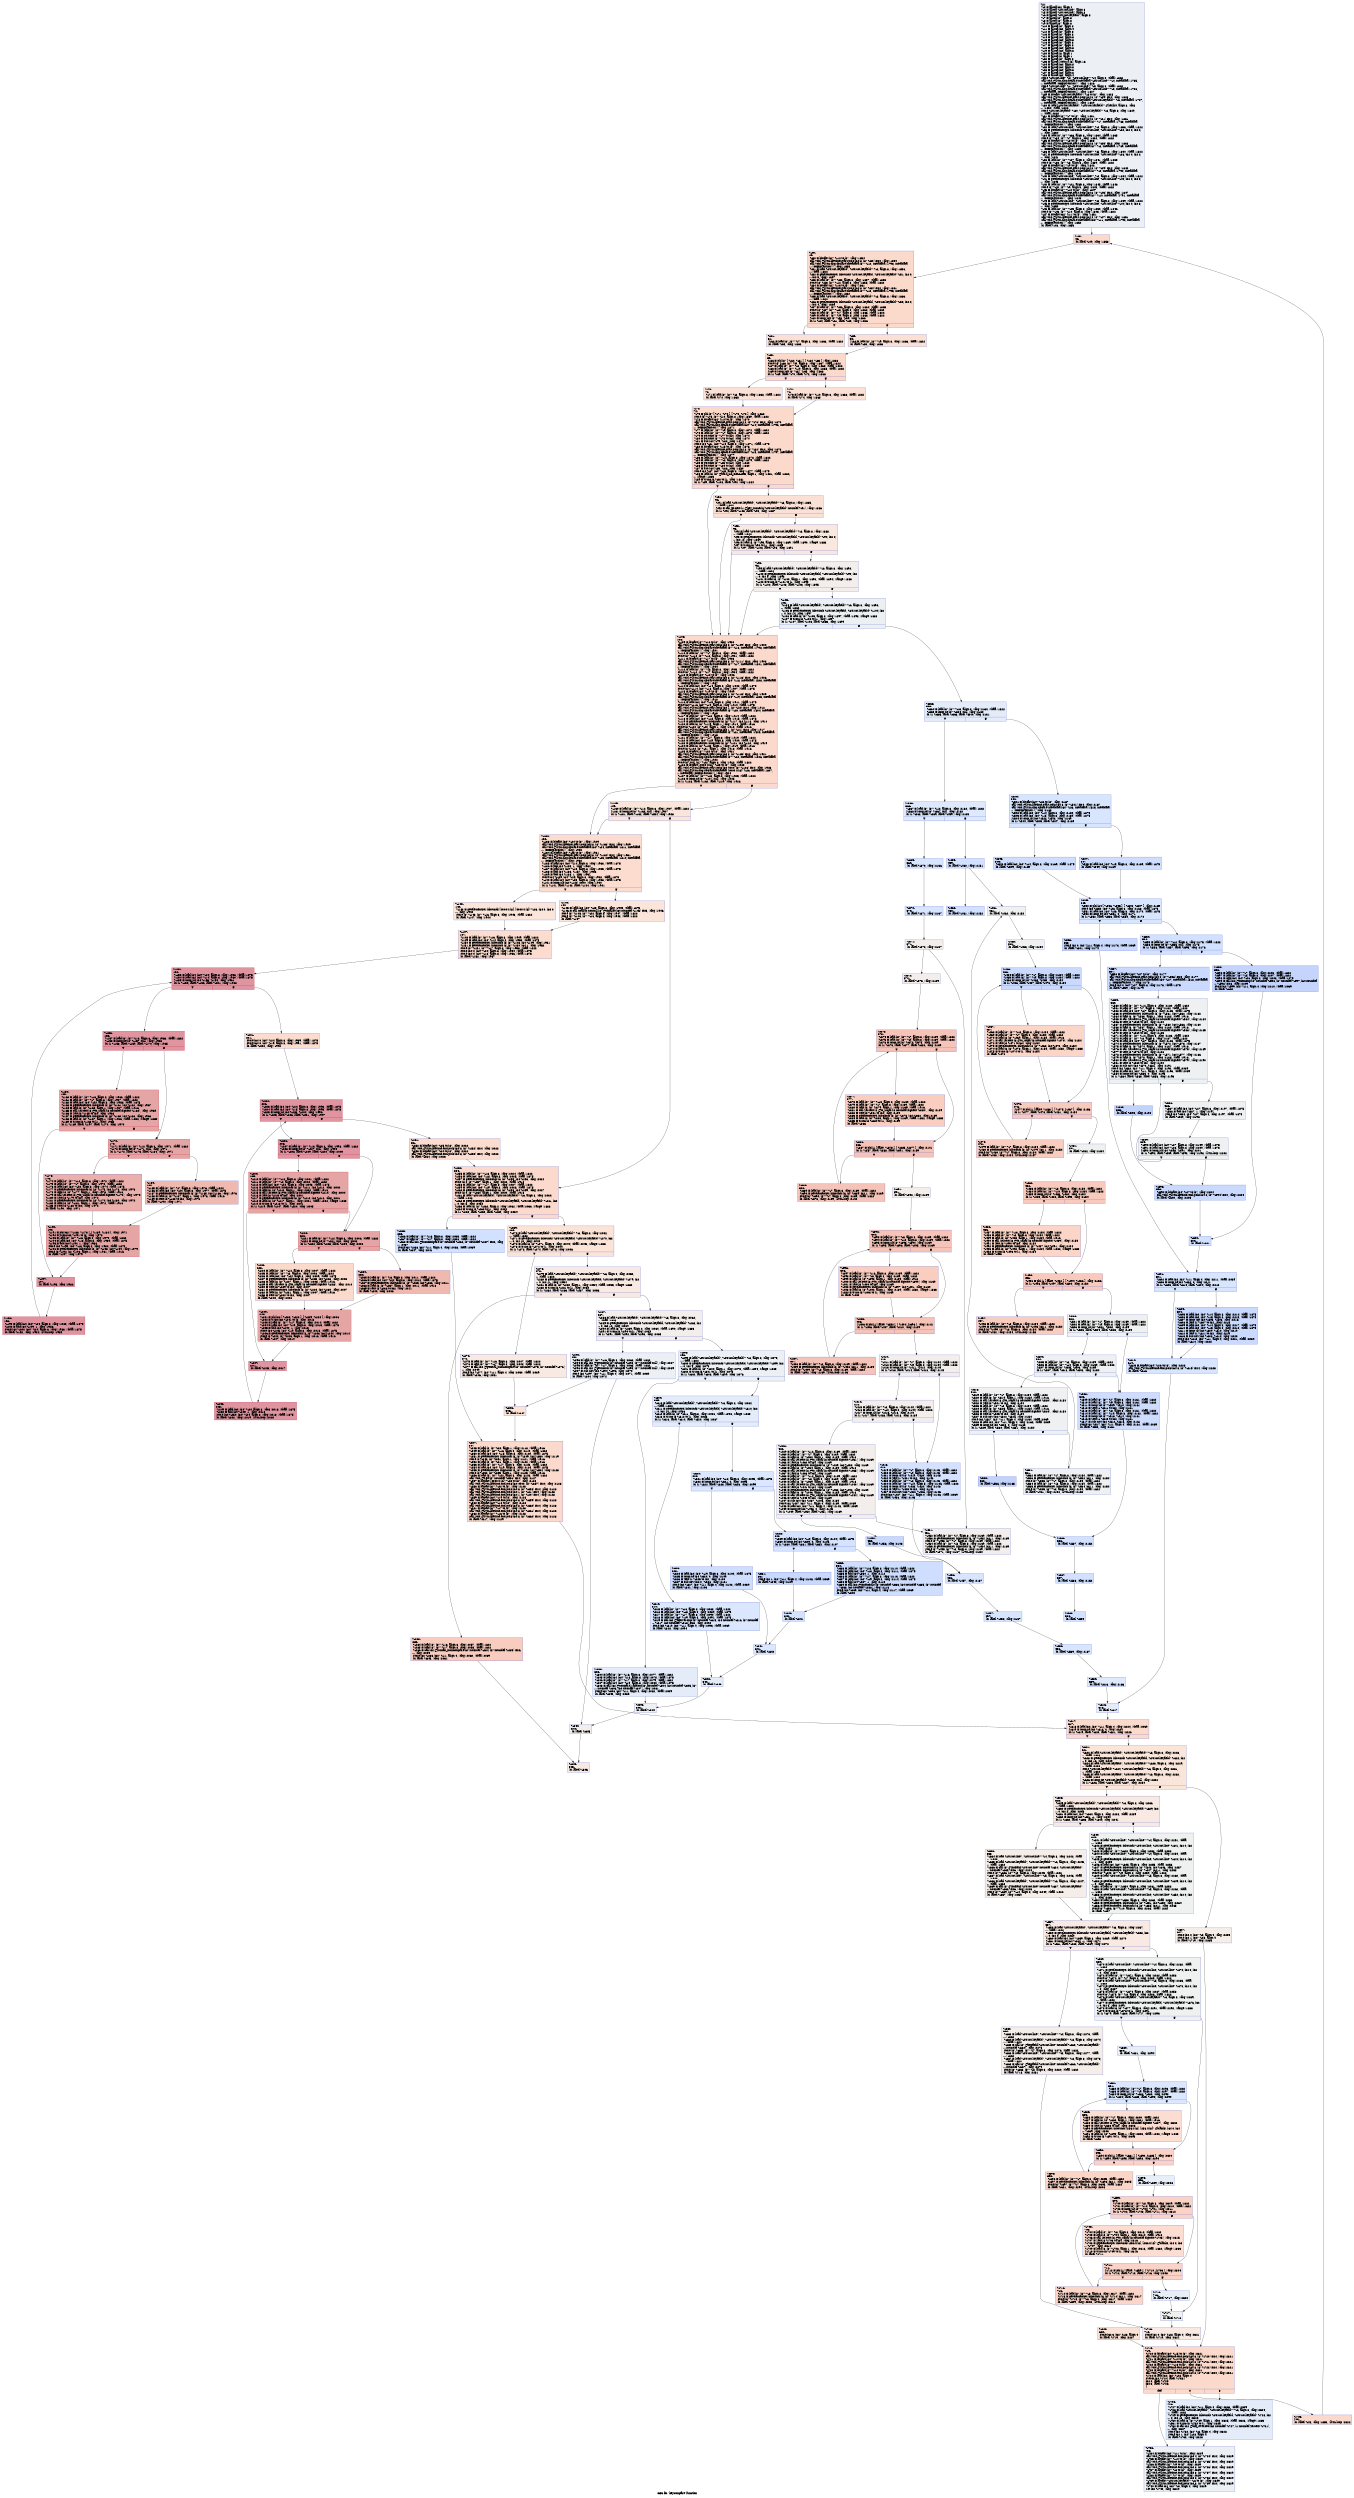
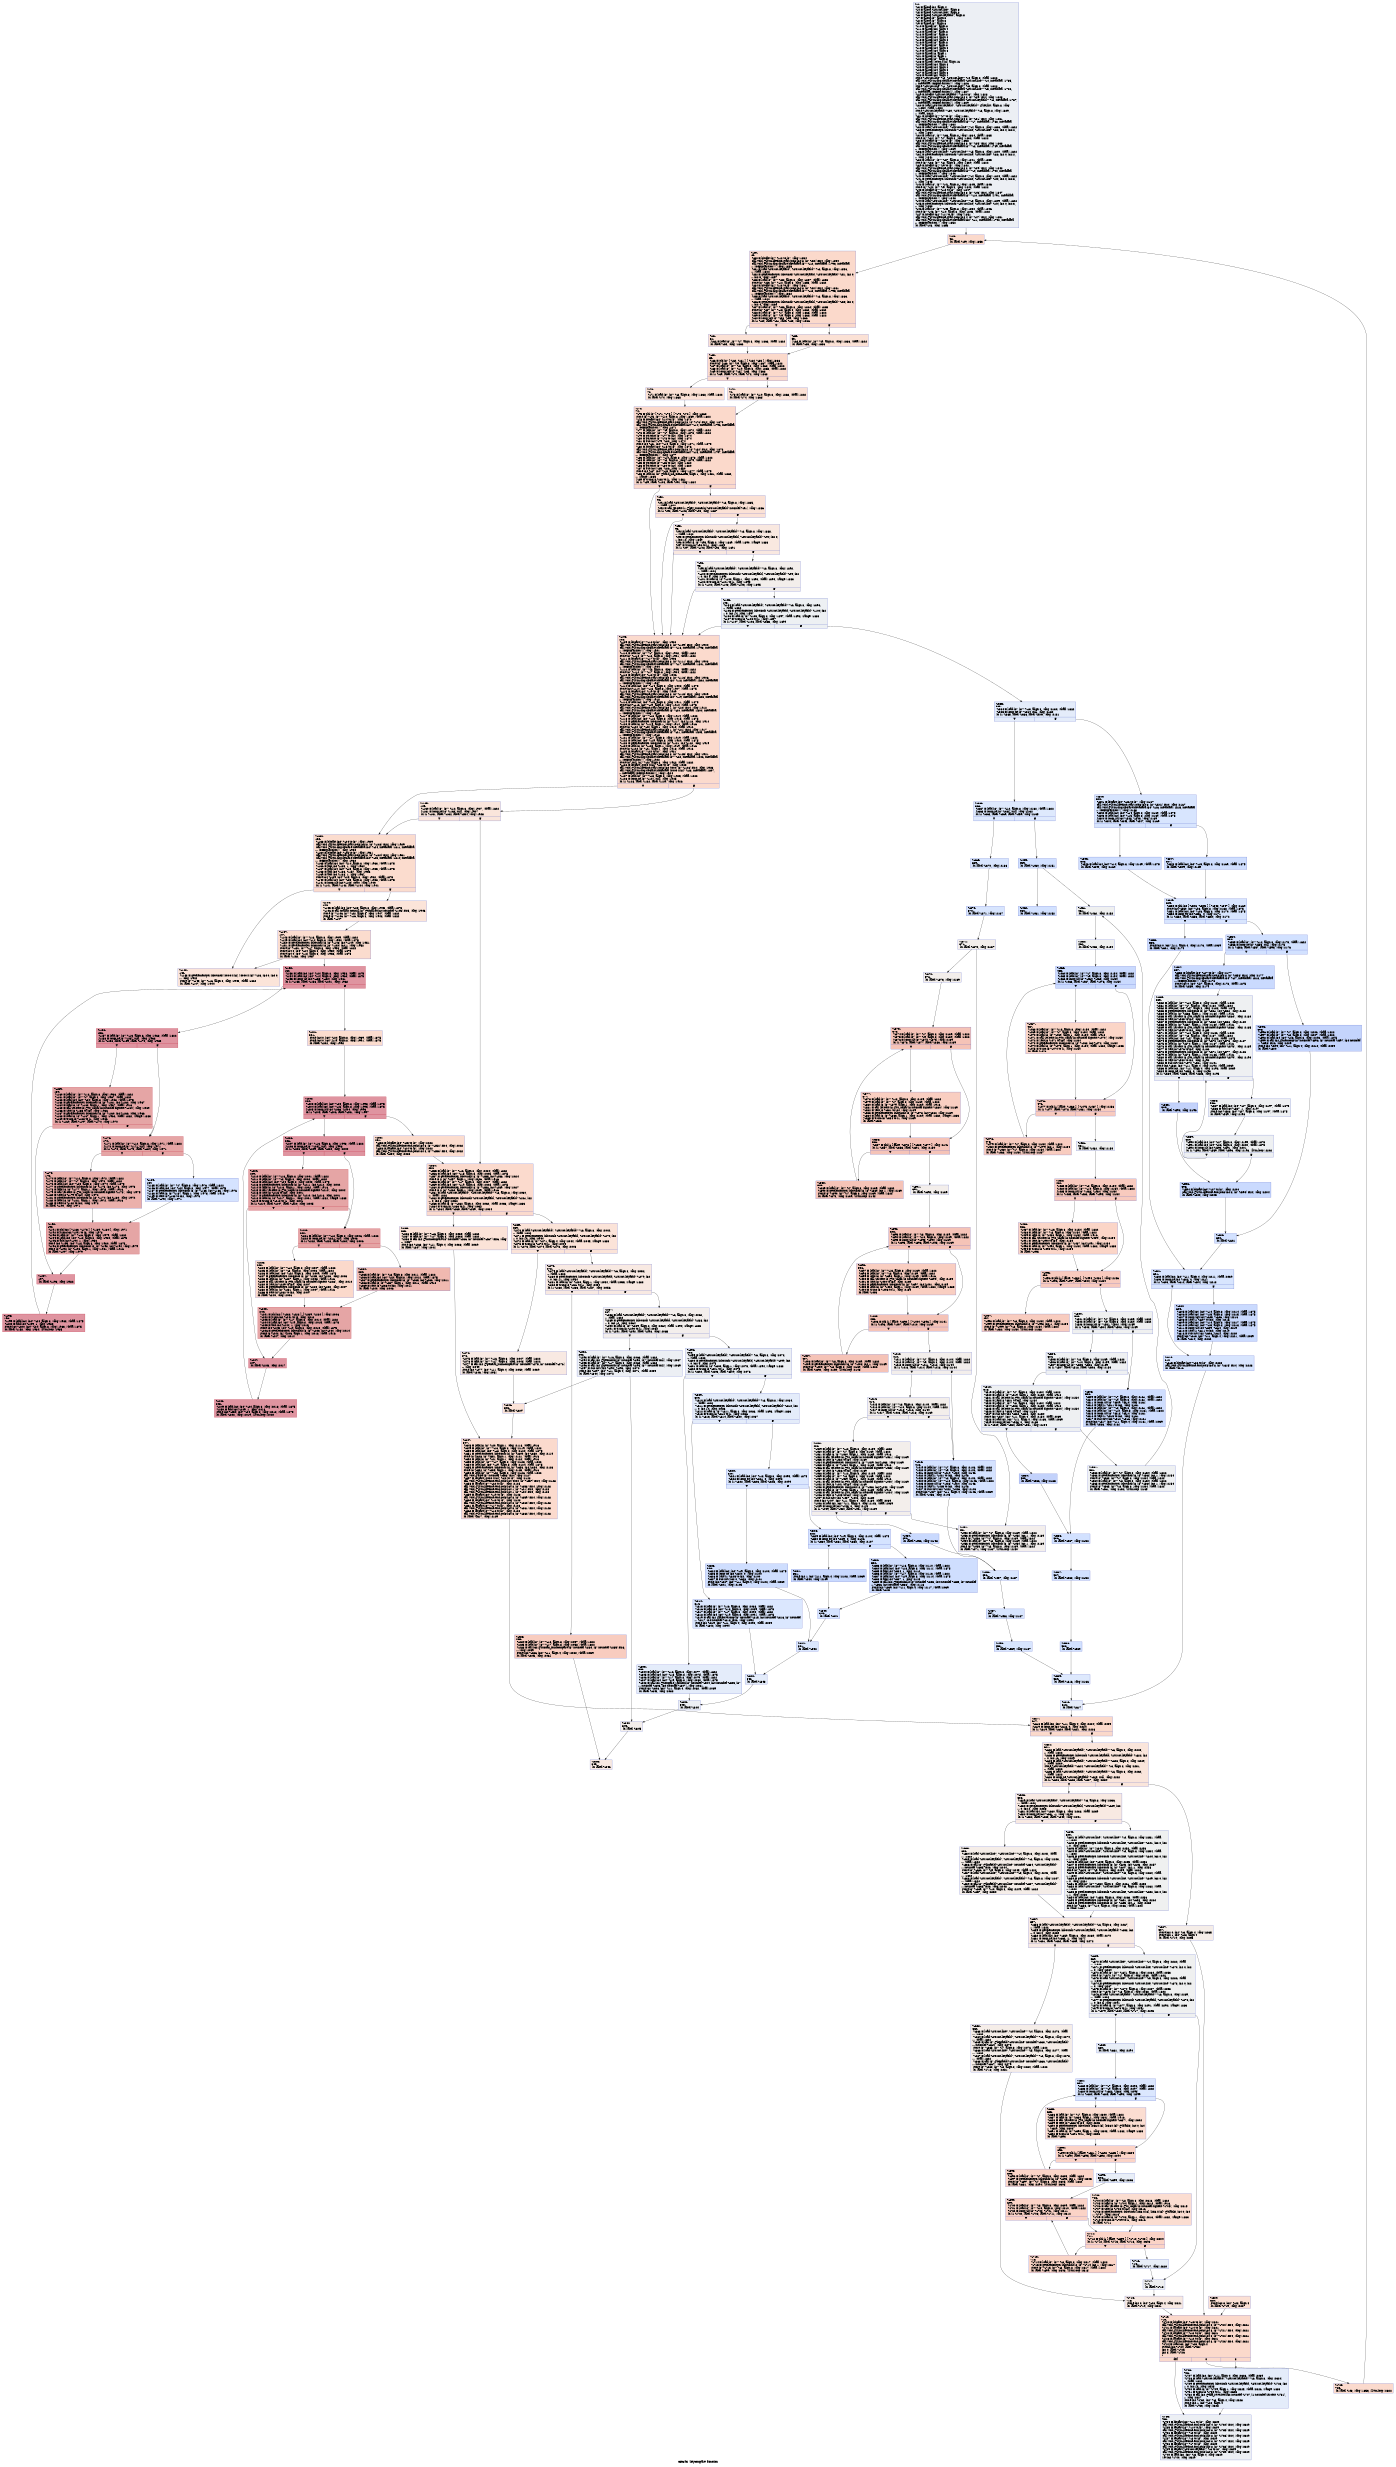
edge "%142:" -> "%147:": reversed
node "%184:": fillcolor #de614d70 -> #a1c0ff70
node "%265:": fillcolor #9abbff70 -> #f6bfa670
edge "%538:" -> "%539:": added
edge "%699:" -> "%703:": removed
node "%726:": text "%531 = trunc i8 %730 to i1, !dbg !2325" -> "%731 = trunc i8 %730 to i1, !dbg !2325"
